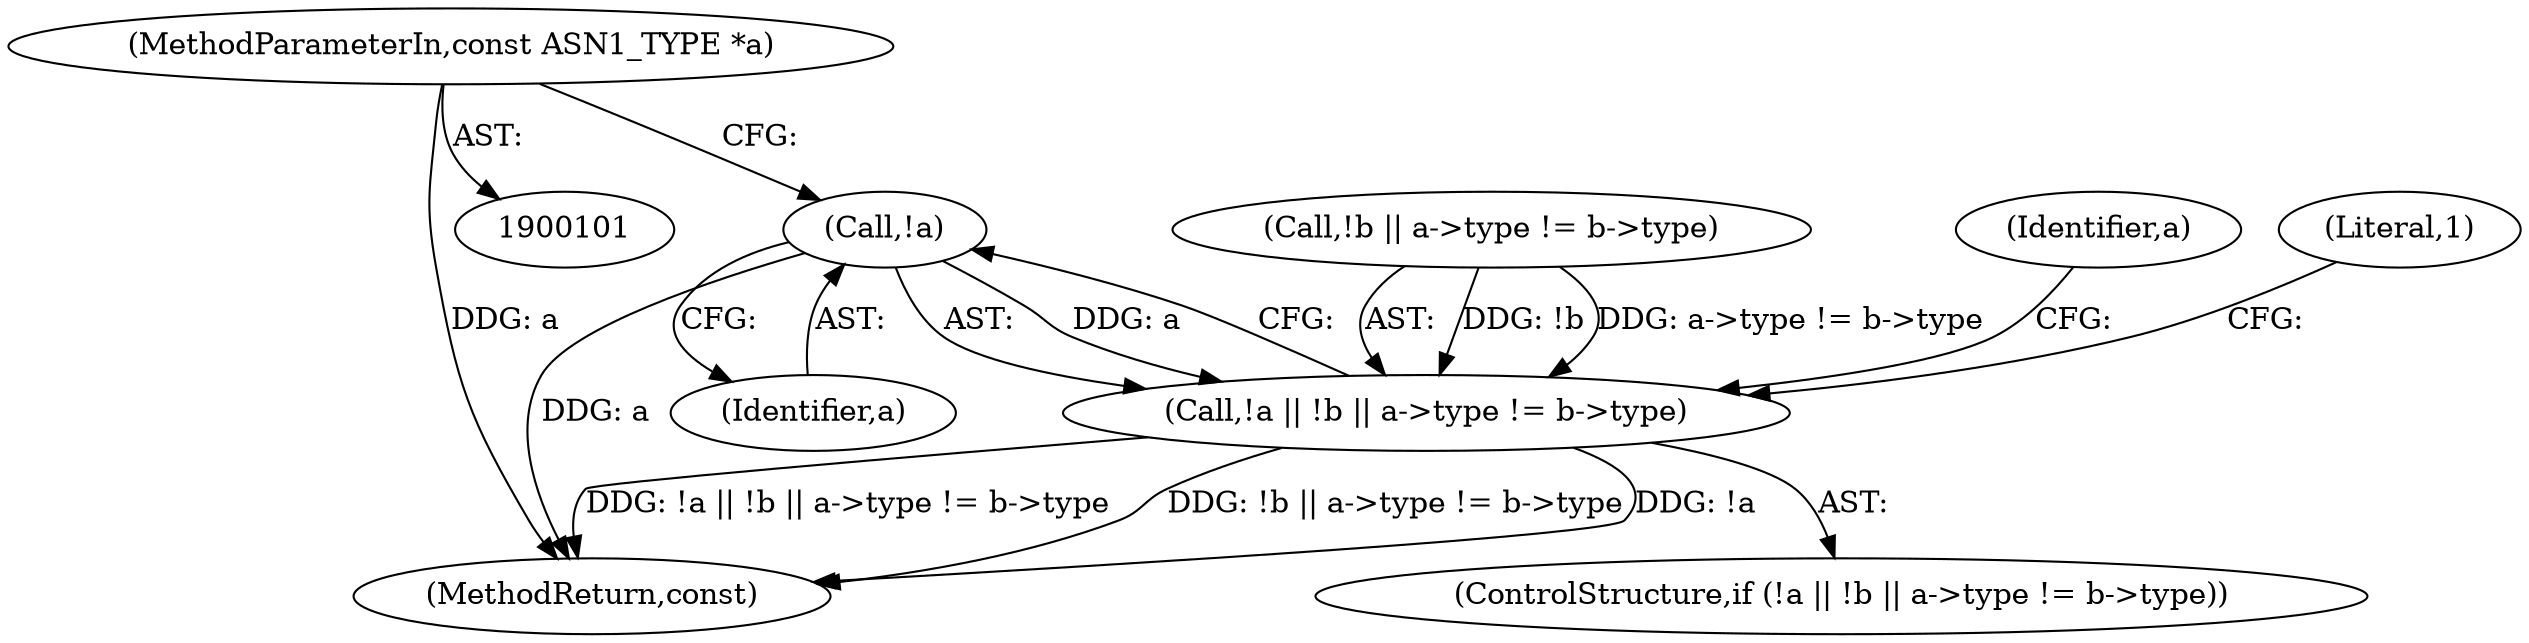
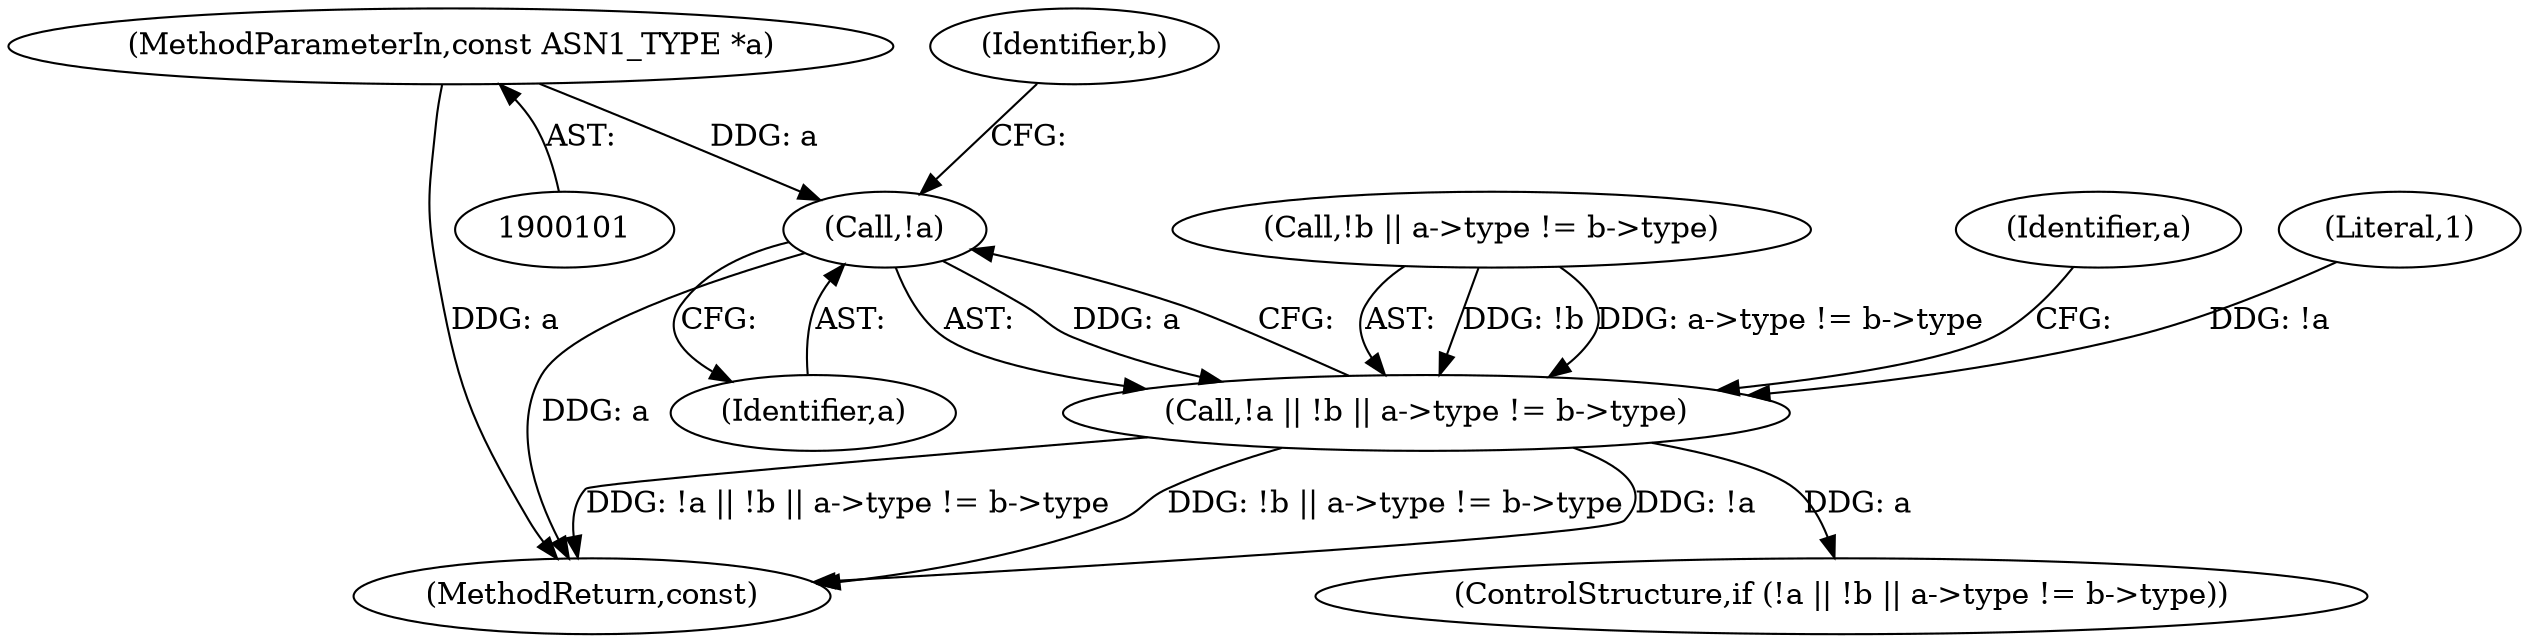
node "(Identifier,b)": added
edge "(MethodParameterIn,const ASN1_TYPE *a)" -> "(Call,!a)": label "CFG: " -> "DDG: a"
edge "(MethodParameterIn,const ASN1_TYPE *a)" -> "1900101": reversed
edge "(Literal,1)" -> "(Call,!a || !b || a->type != b->type)": label "CFG: " -> "DDG: !a"
edge "(Call,!a || !b || a->type != b->type)" -> "(ControlStructure,if (!a || !b || a->type != b->type))": label "AST: " -> "DDG: a"
